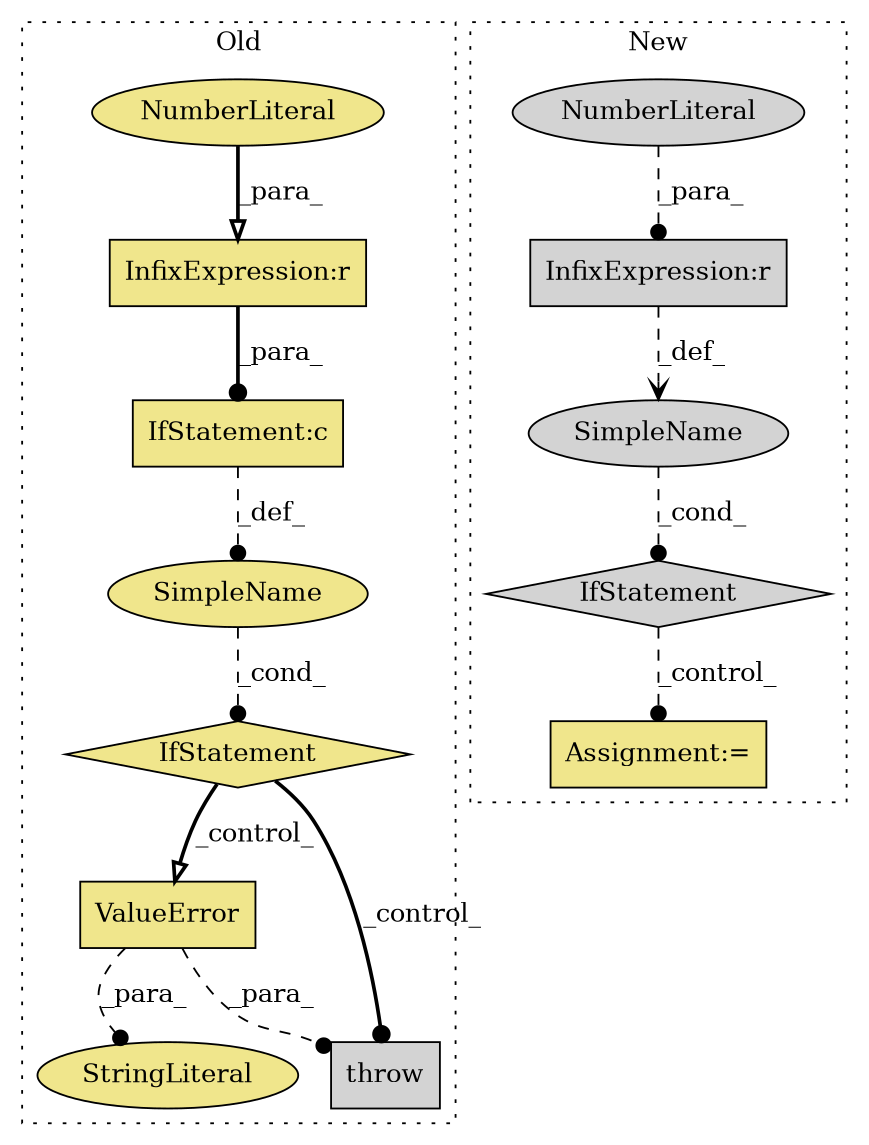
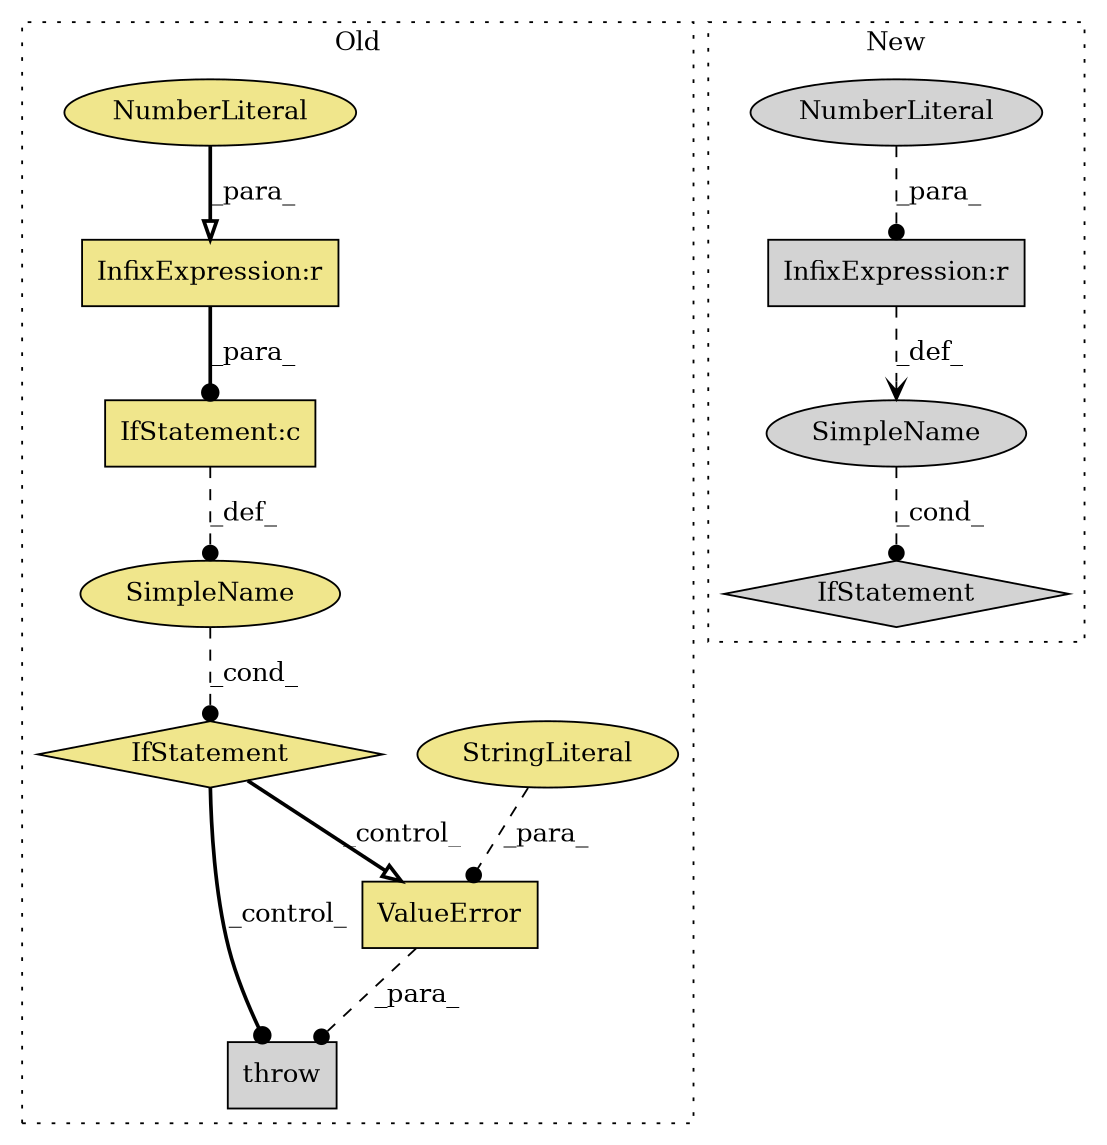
node "Assignment:=": removed
edge "ValueError" -> "StringLiteral": reversed
